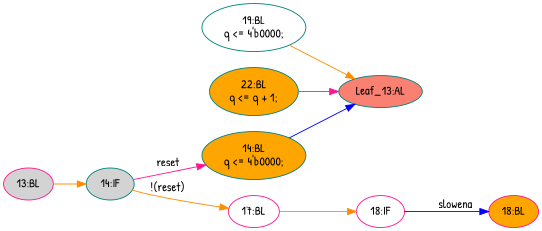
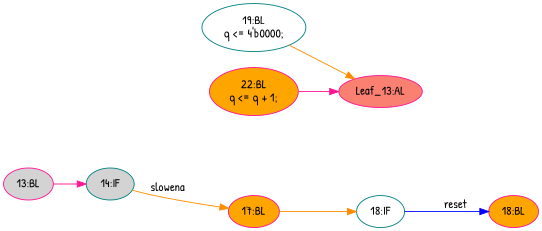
node "22:BL q <= q + 1;": color teal -> deeppink
node "Leaf_13:AL": color teal -> deeppink
node "14:BL q <= 4'b0000;": removed
edge "13:BL" -> "14:IF": color darkorange -> deeppink
edge "14:IF" -> "17:BL": label "!(reset)" -> "slowena"
edge "18:IF" -> "18:BL": label "slowena" -> "reset"
node "17:BL": fillcolor white -> orange
node "18:IF": color deeppink -> teal
